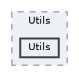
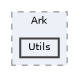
cluster "Utils": label "Utils" -> "Ark"
